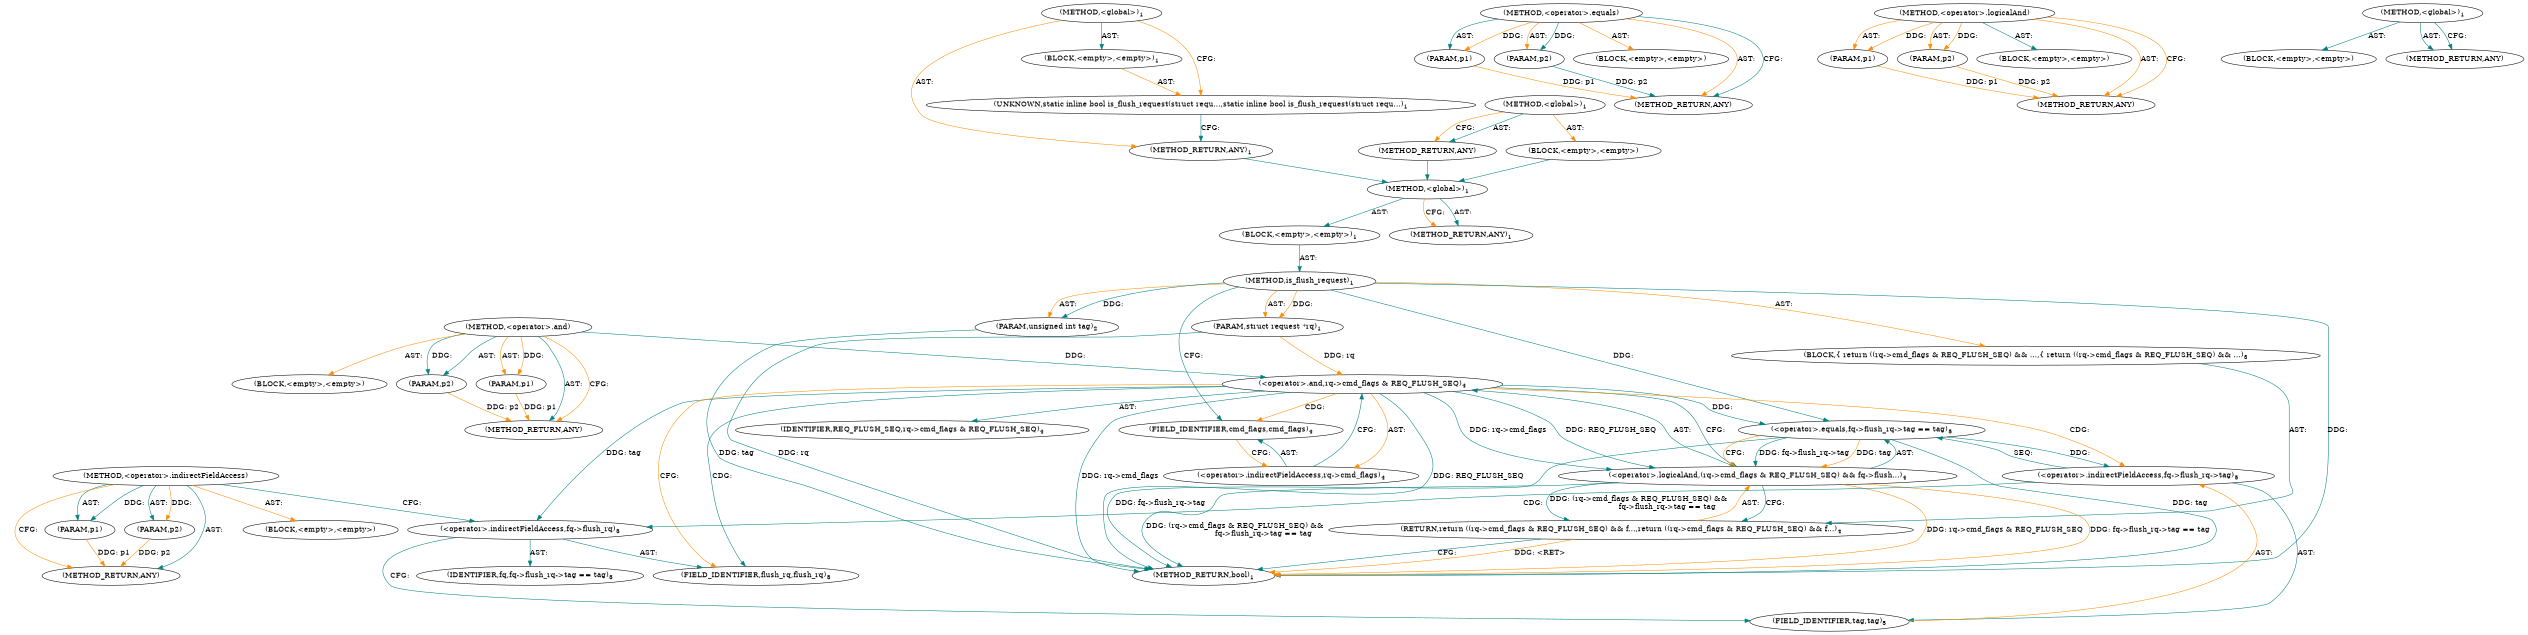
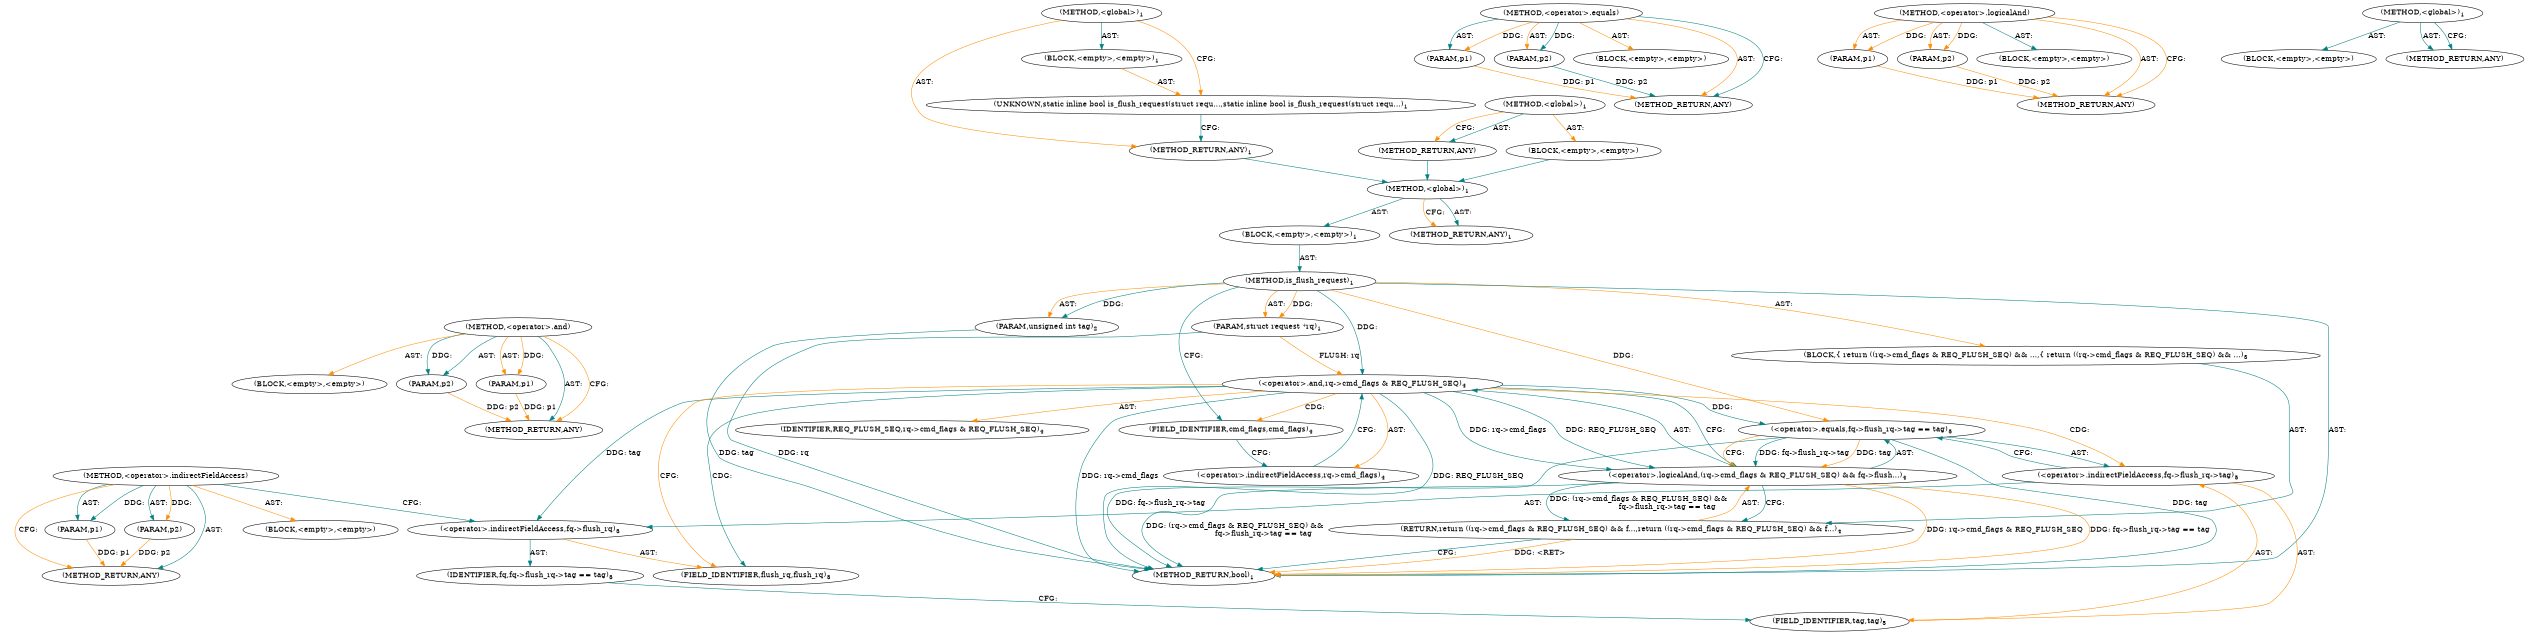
edge "(METHOD,<operator>.and)" -> "(<operator>.and,rq->cmd_flags & REQ_FLUSH_SEQ)": now "(METHOD,is_flush_request)" -> "(<operator>.and,rq->cmd_flags & REQ_FLUSH_SEQ)"
edge "(METHOD,is_flush_request)" -> "(<operator>.equals,fq->flush_rq->tag == tag)": color teal -> darkorange
edge "(PARAM,struct request *rq)" -> "(<operator>.and,rq->cmd_flags & REQ_FLUSH_SEQ)": label "DDG: rq" -> "FLUSH: rq"
edge "(<operator>.and,rq->cmd_flags & REQ_FLUSH_SEQ)" -> "(IDENTIFIER,REQ_FLUSH_SEQ,rq->cmd_flags & REQ_FLUSH_SEQ)": color teal -> darkorange
edge "(METHOD,is_flush_request)" -> "(METHOD_RETURN,bool)": label "DDG: " -> "AST: "
edge "(<operator>.indirectFieldAccess,rq->cmd_flags)" -> "(FIELD_IDENTIFIER,cmd_flags,cmd_flags)": removed, label "AST:"
edge "(<operator>.indirectFieldAccess,fq->flush_rq->tag)" -> "(<operator>.equals,fq->flush_rq->tag == tag)": label "SEQ: " -> "CFG: "
edge "(<operator>.equals,fq->flush_rq->tag == tag)" -> "(<operator>.indirectFieldAccess,fq->flush_rq->tag)": label "DDG: " -> "AST: "
edge "(FIELD_IDENTIFIER,cmd_flags,cmd_flags)" -> "(<operator>.indirectFieldAccess,rq->cmd_flags)": color darkorange -> teal
edge "(<operator>.indirectFieldAccess,fq->flush_rq->tag)" -> "(<operator>.indirectFieldAccess,fq->flush_rq)": label "CDG: " -> "AST: "
edge "(<operator>.indirectFieldAccess,fq->flush_rq)" -> "(FIELD_IDENTIFIER,flush_rq,flush_rq)": color teal -> darkorange
edge "(<operator>.indirectFieldAccess,fq->flush_rq)" -> "(FIELD_IDENTIFIER,tag,tag)": now "(IDENTIFIER,fq,fq->flush_rq->tag == tag)" -> "(FIELD_IDENTIFIER,tag,tag)"
edge "(<operator>.indirectFieldAccess,fq->flush_rq->tag)" -> "(FIELD_IDENTIFIER,tag,tag)": color teal -> darkorange
